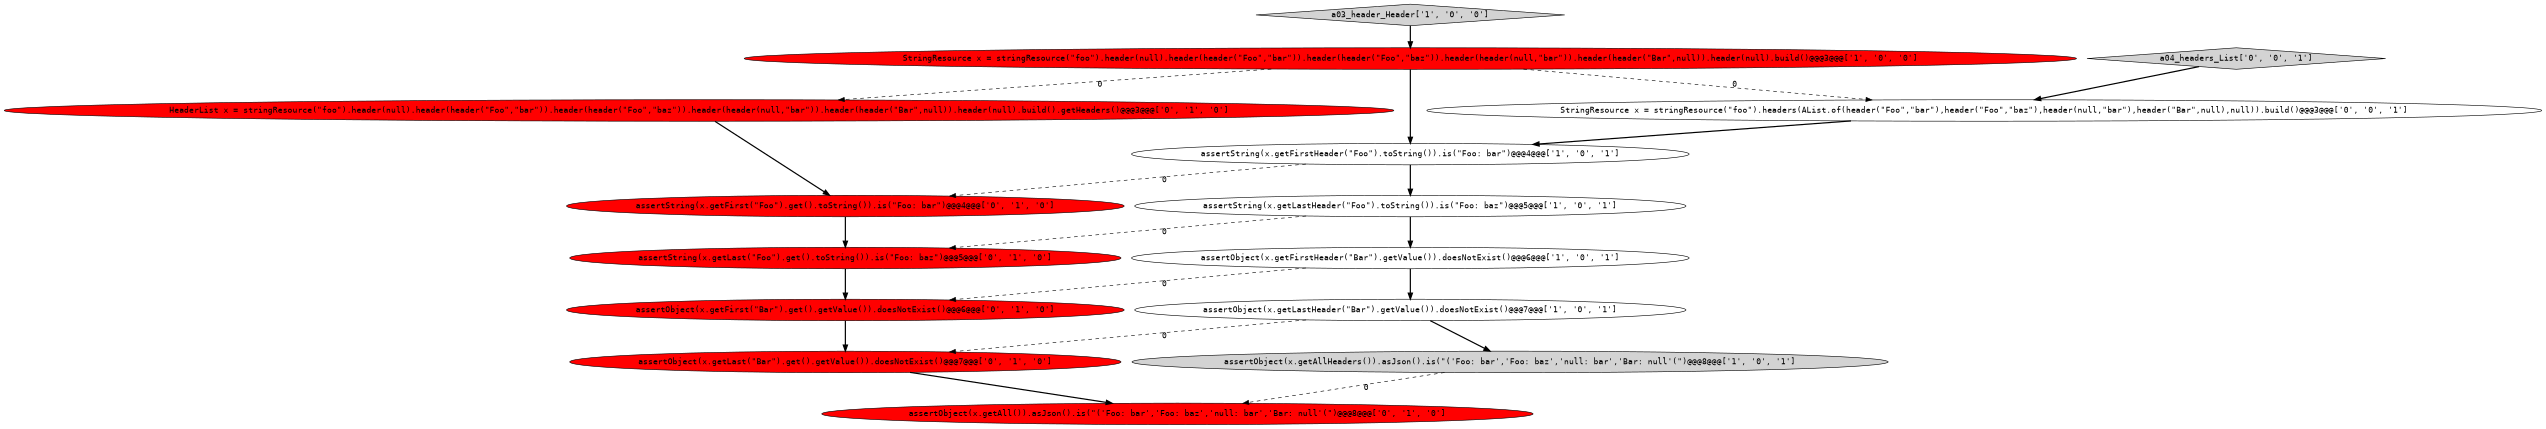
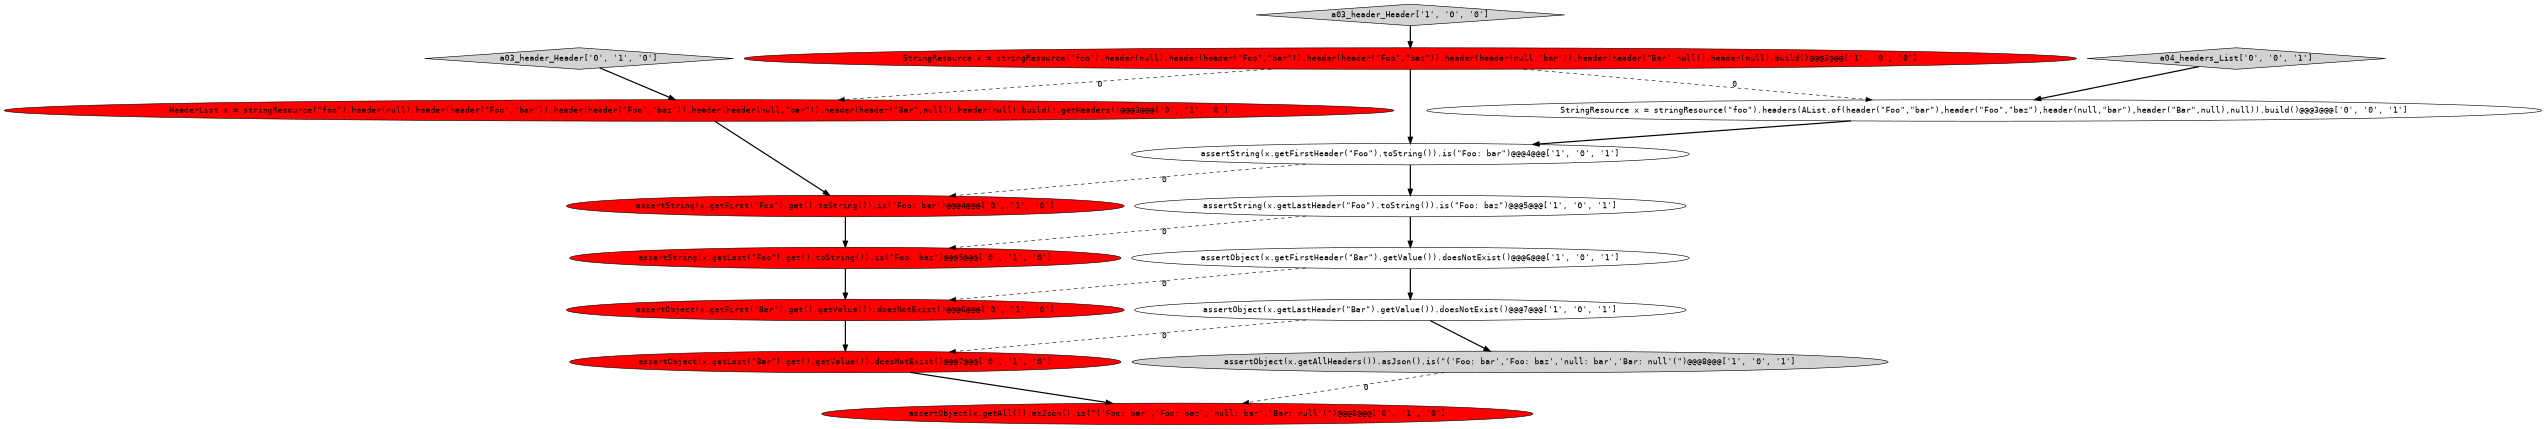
node "a03_header_Header['0', '1', '0']": added
